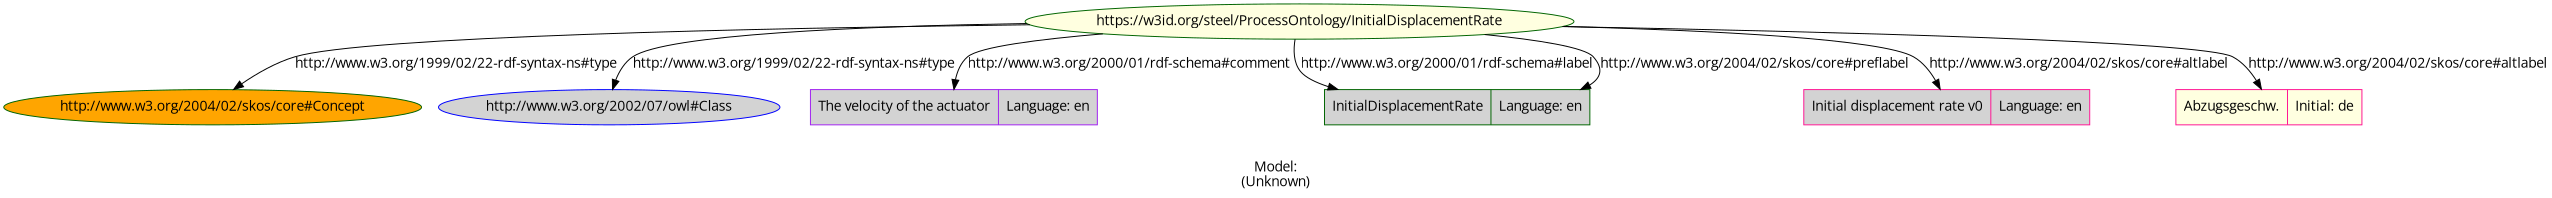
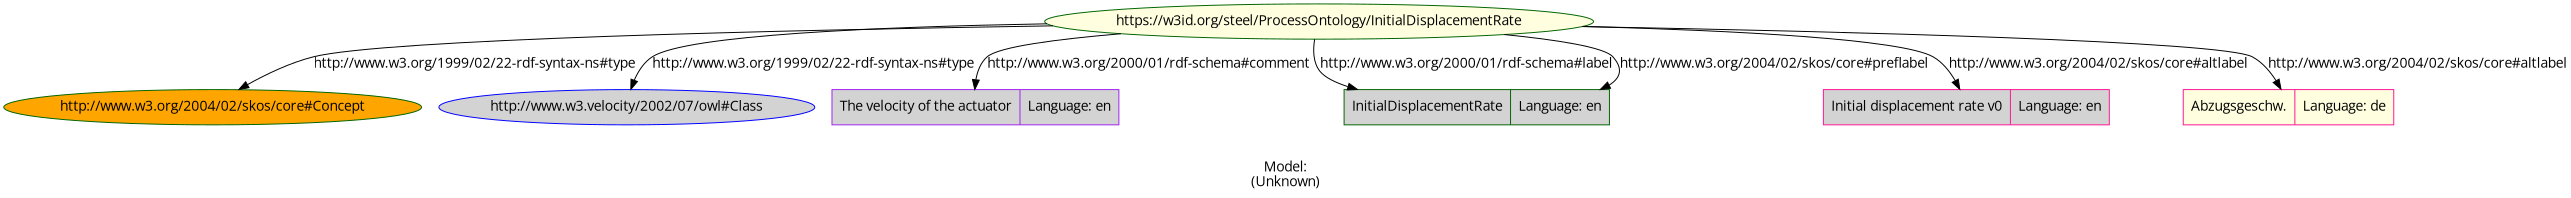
node "http://www.w3.org/2002/07/owl#Class": label "http://www.w3.org/2002/07/owl#Class" -> "http://www.w3.velocity/2002/07/owl#Class"
node "Abzugsgeschw.": text "Initial: de" -> "Language: de"
